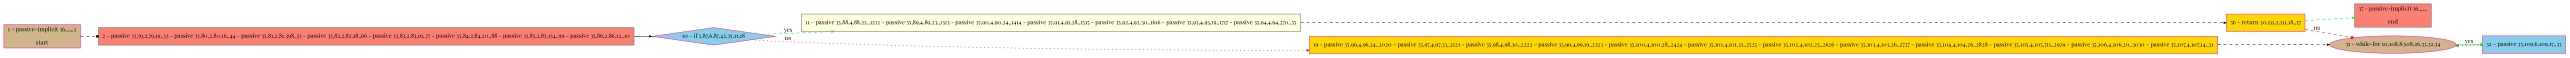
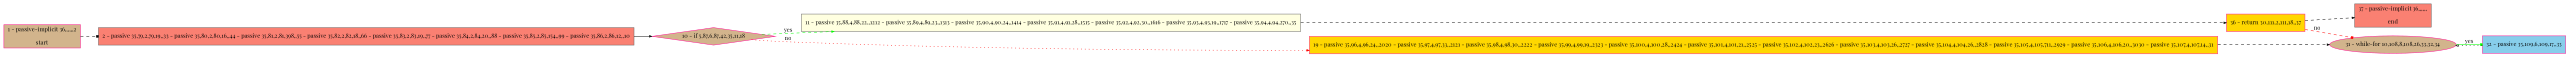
edge "36 - return 30,111,2,111,18,,37" -> "37 - passive-implicit 36,,,,,, end": color #00ff00 -> #000000
node "10 - if 5,87,6,87,42,35,11,18": fillcolor skyblue -> tan
node "31 - while-for 10,108,8,508,26,33,32,34": label "31 - while-for 10,108,8,508,26,33,32,34" -> "31 - while-for 10,108,8,108,26,33,32,34"
